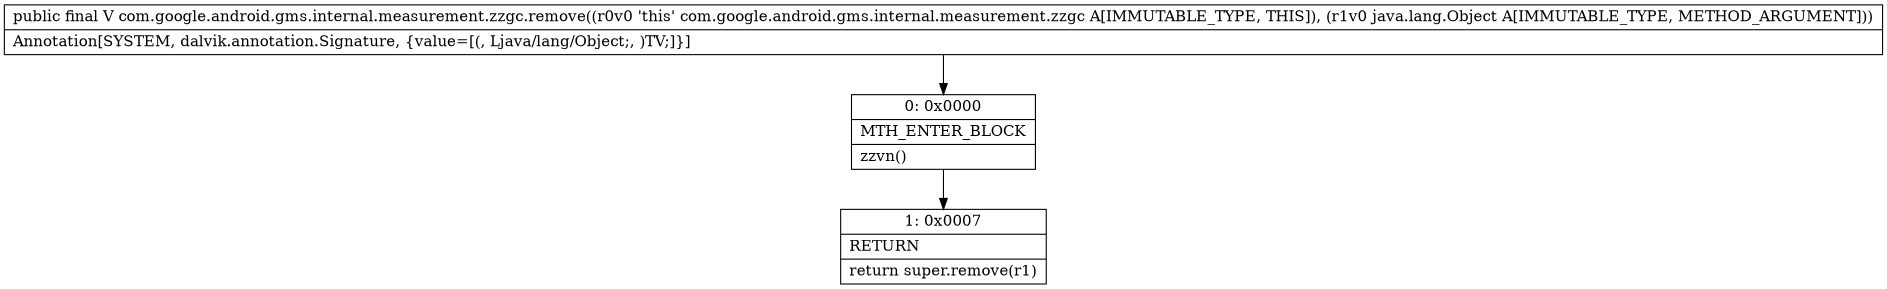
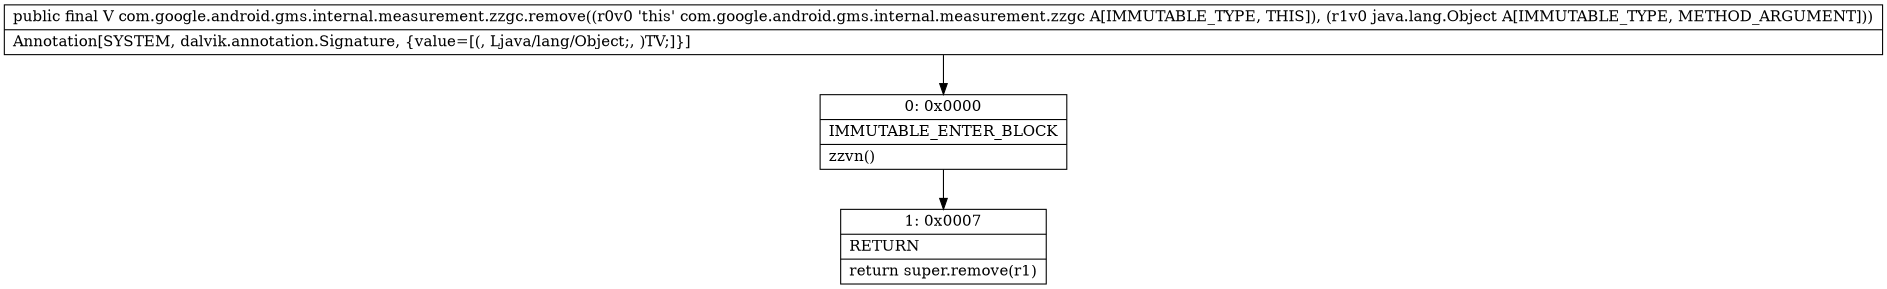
node "0: 0x0000": text "MTH_ENTER_BLOCK" -> "IMMUTABLE_ENTER_BLOCK"
